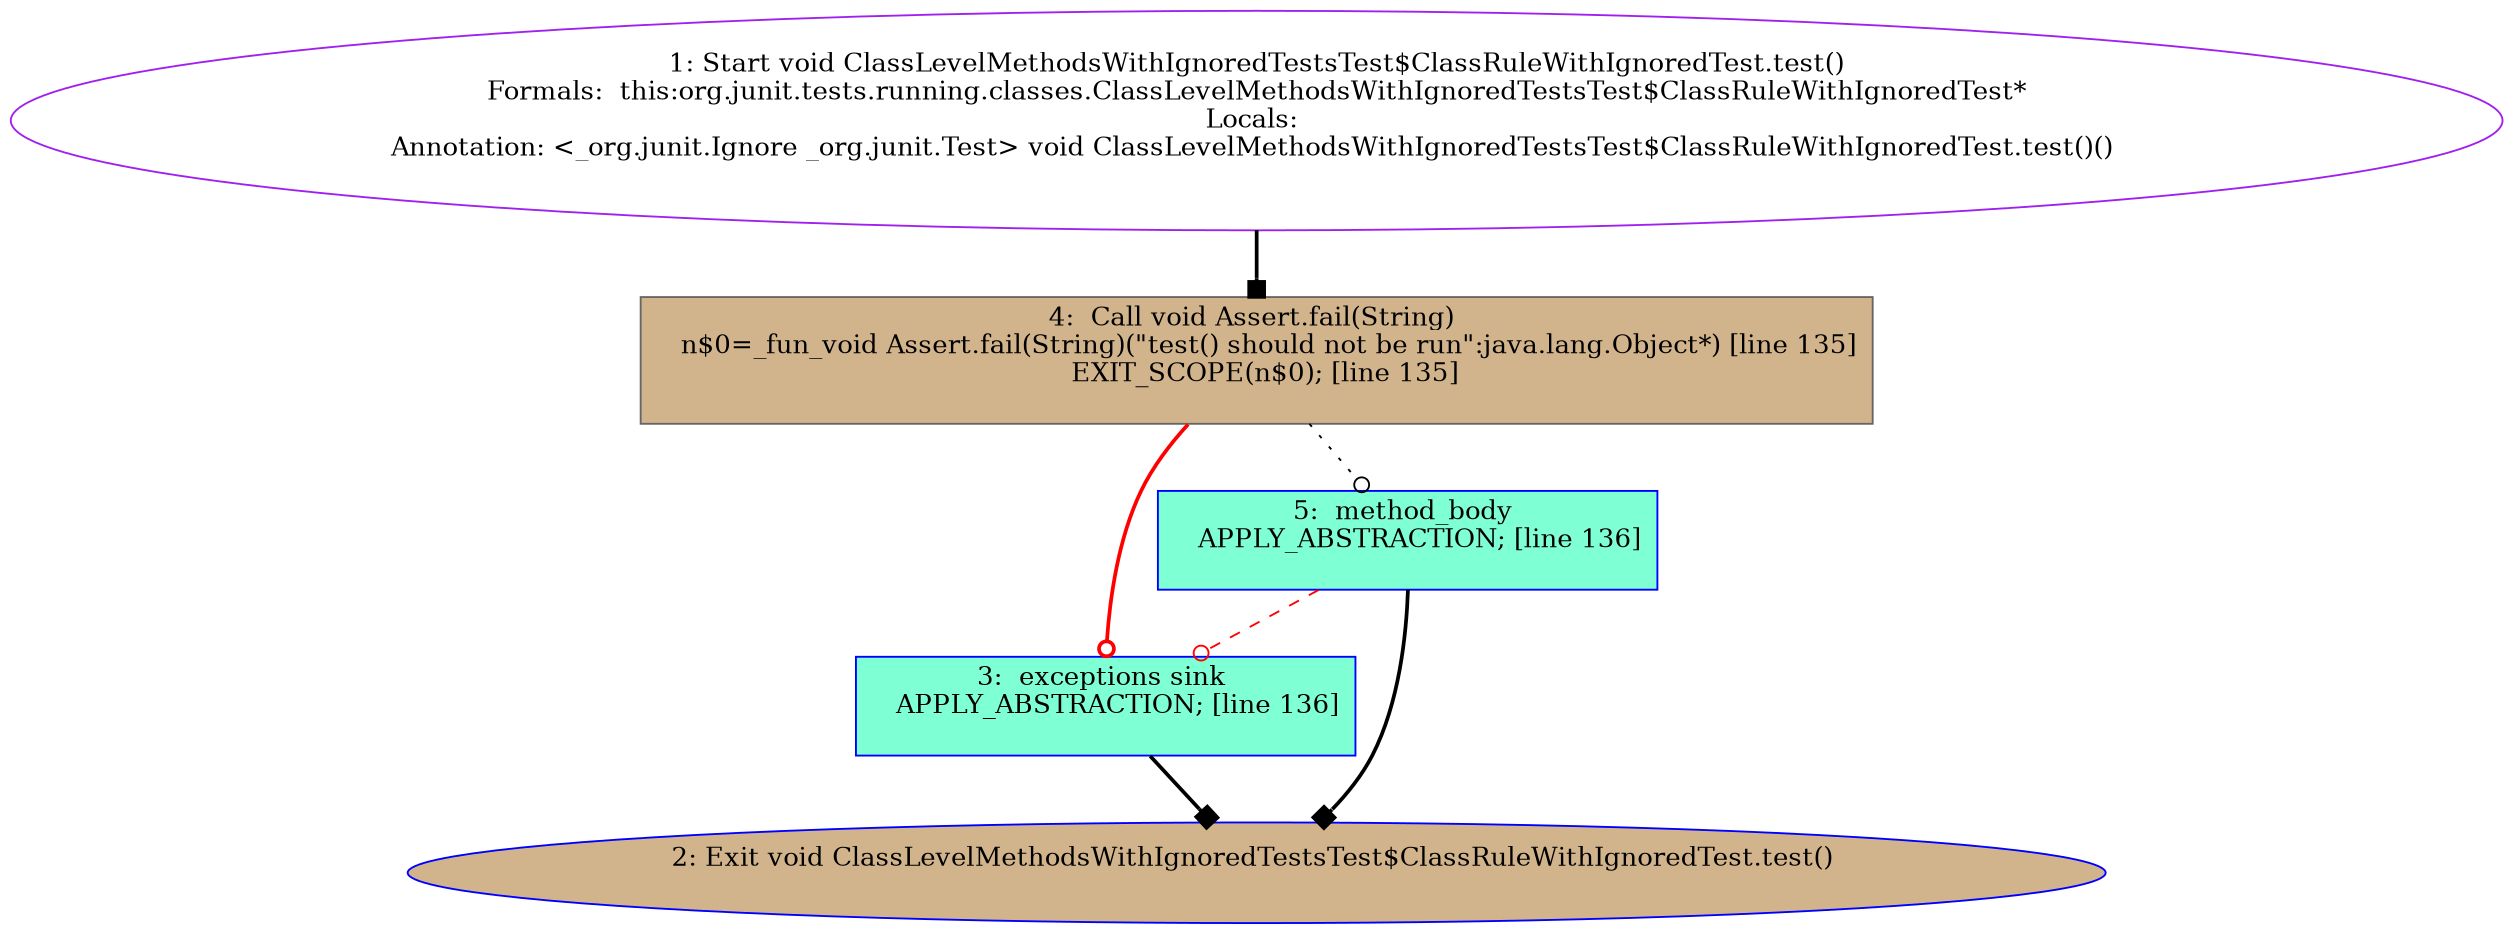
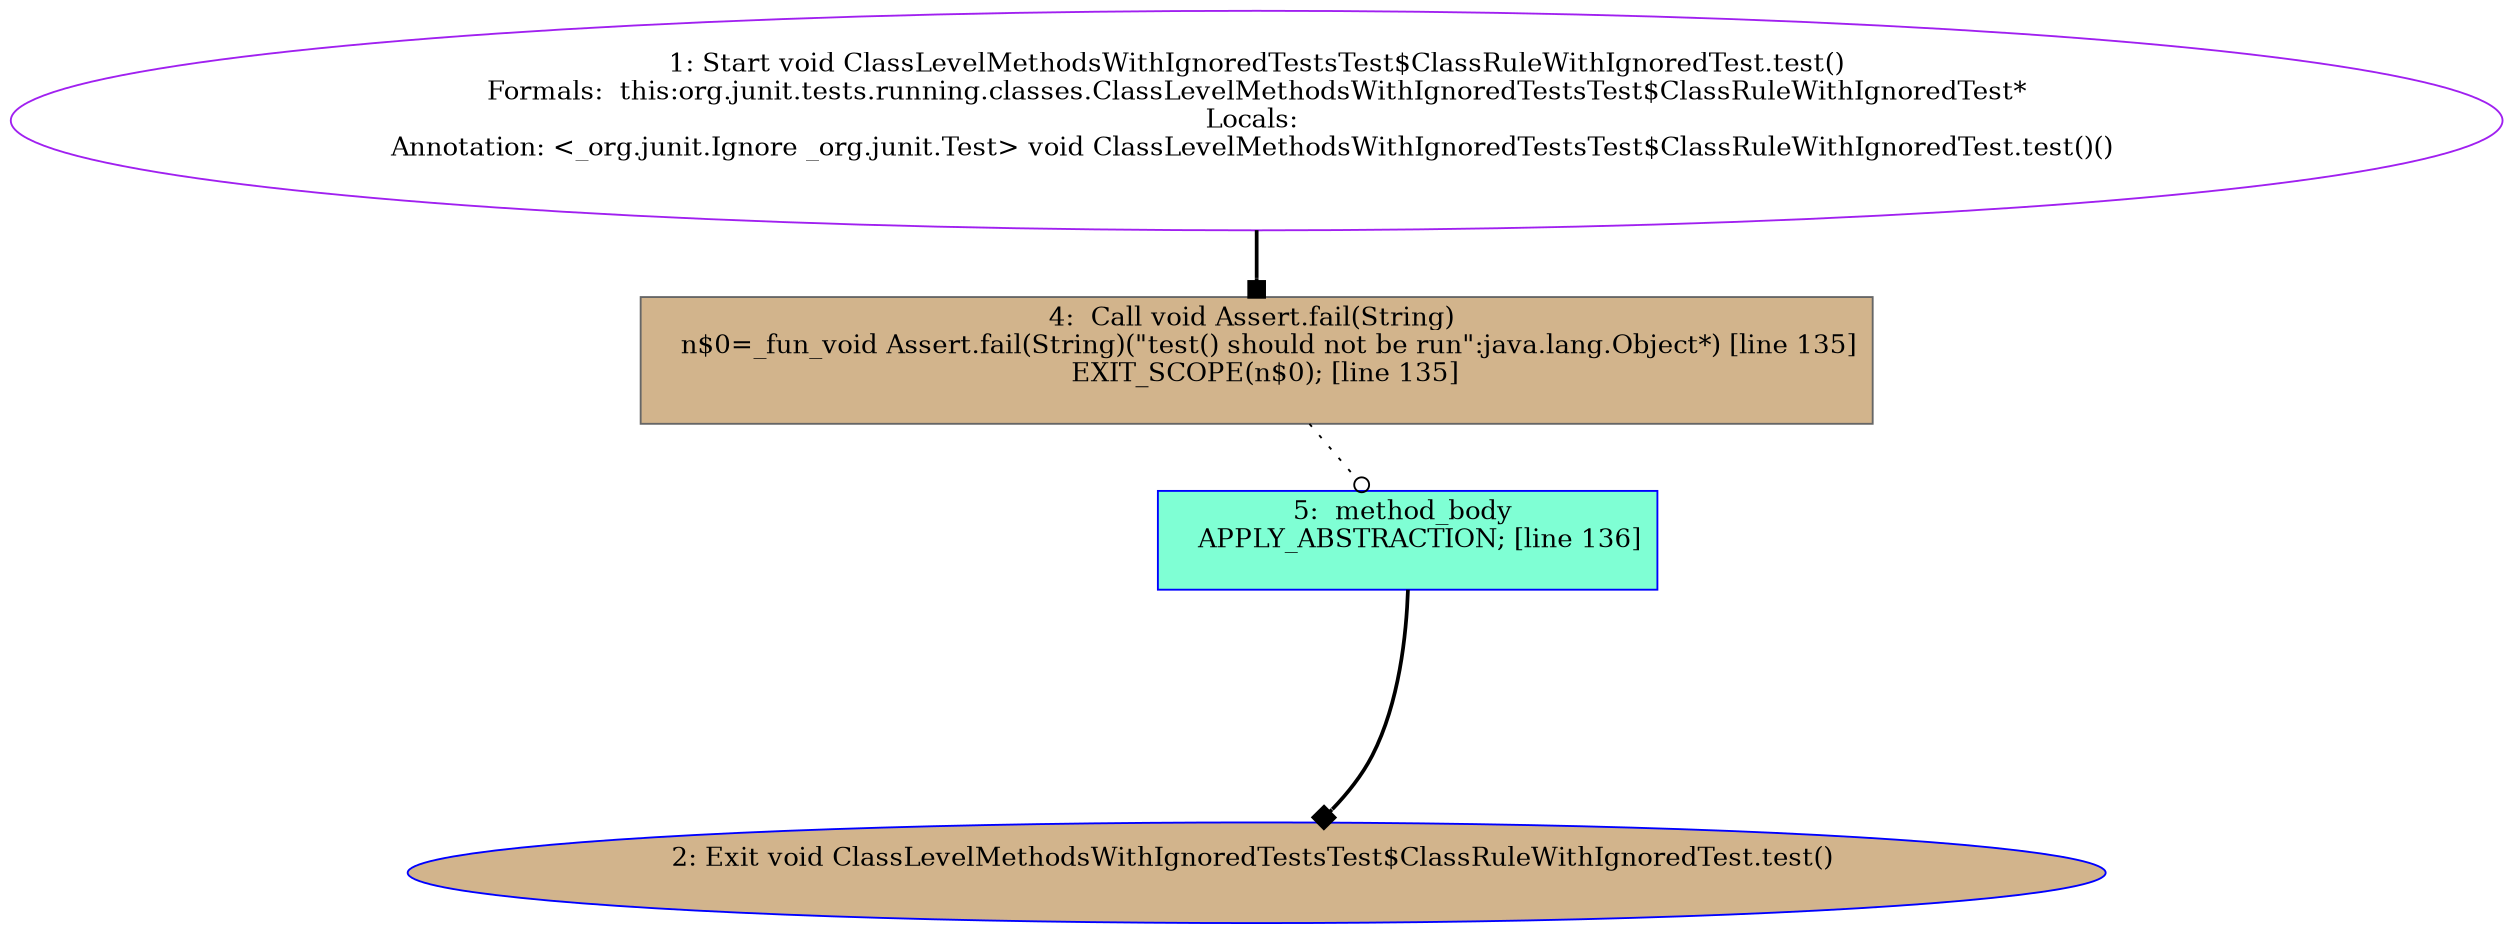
node "3:  exceptions sink APPLY_ABSTRACTION; [line 136]": removed
